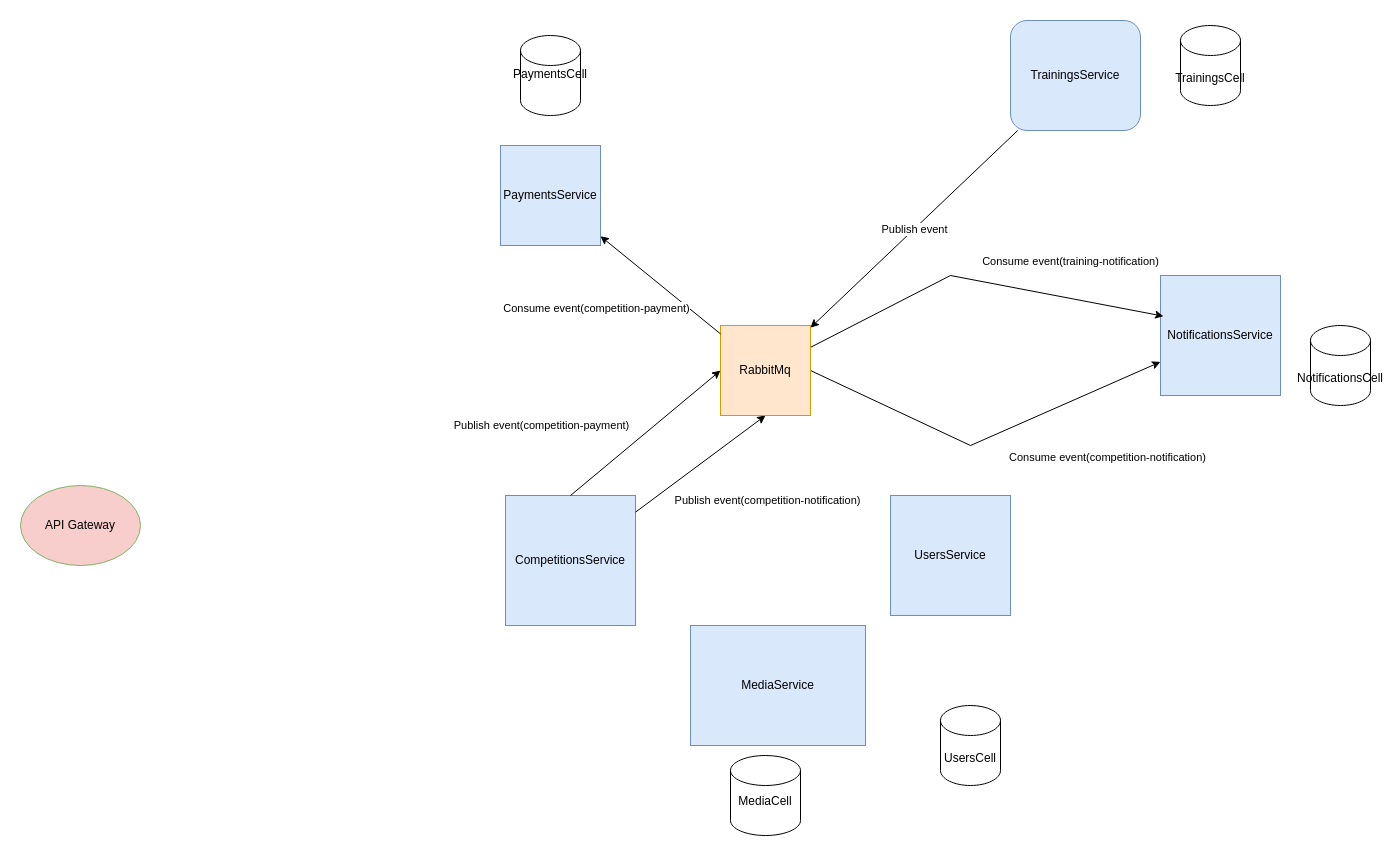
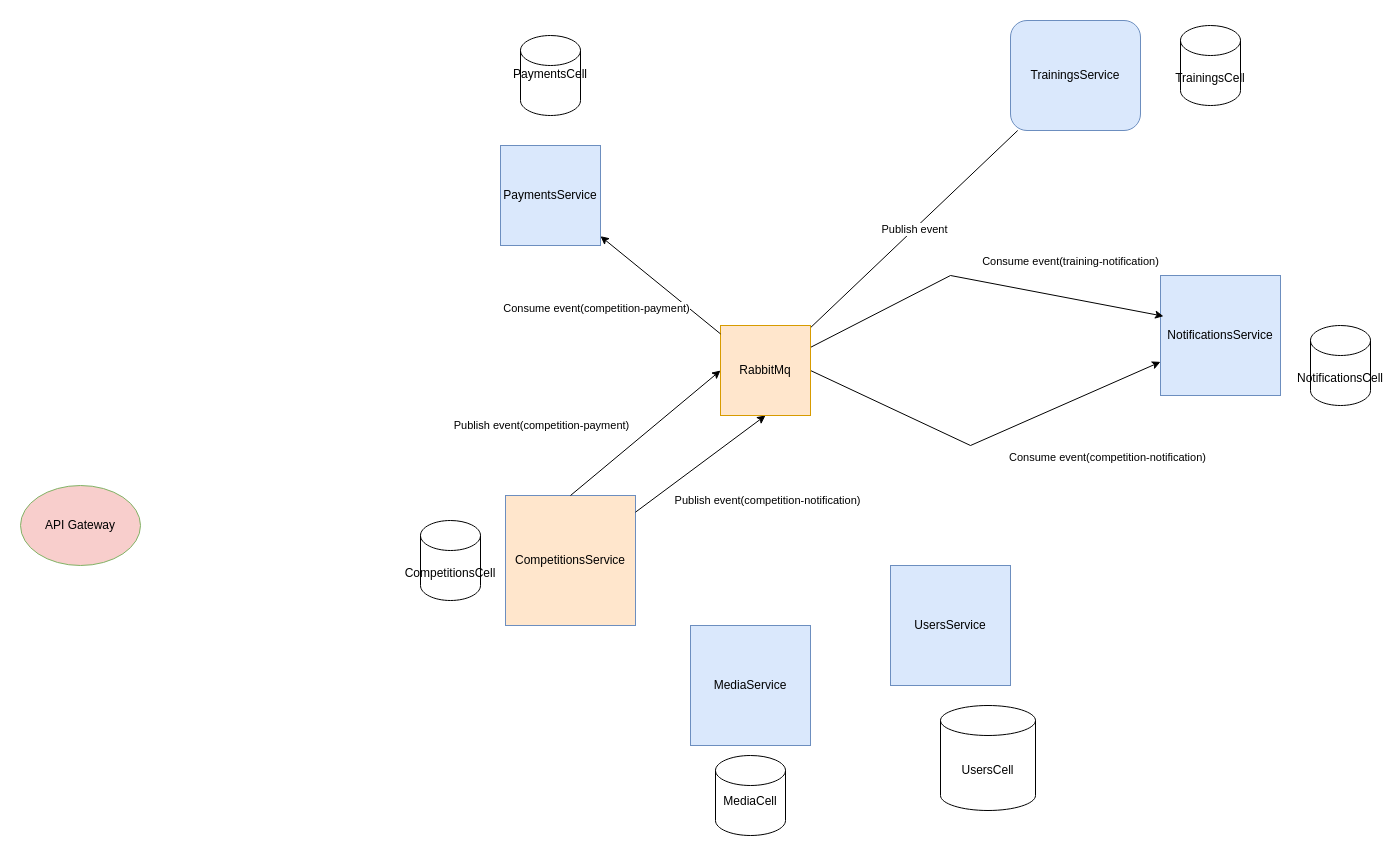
edge "TrainingsService" -> "RabbitMq": arrowhead classic -> none
node "UsersService": moved (951, 556) -> (951, 626)
node "CompetitionsCell": added
node "CompetitionsService": fillcolor #dae8fc -> #ffe6cc
node "MediaService": size 175x120 -> 120x120
node "UsersCell": size 60x80 -> 95x105
node "MediaCell": moved (766, 796) -> (751, 796)
